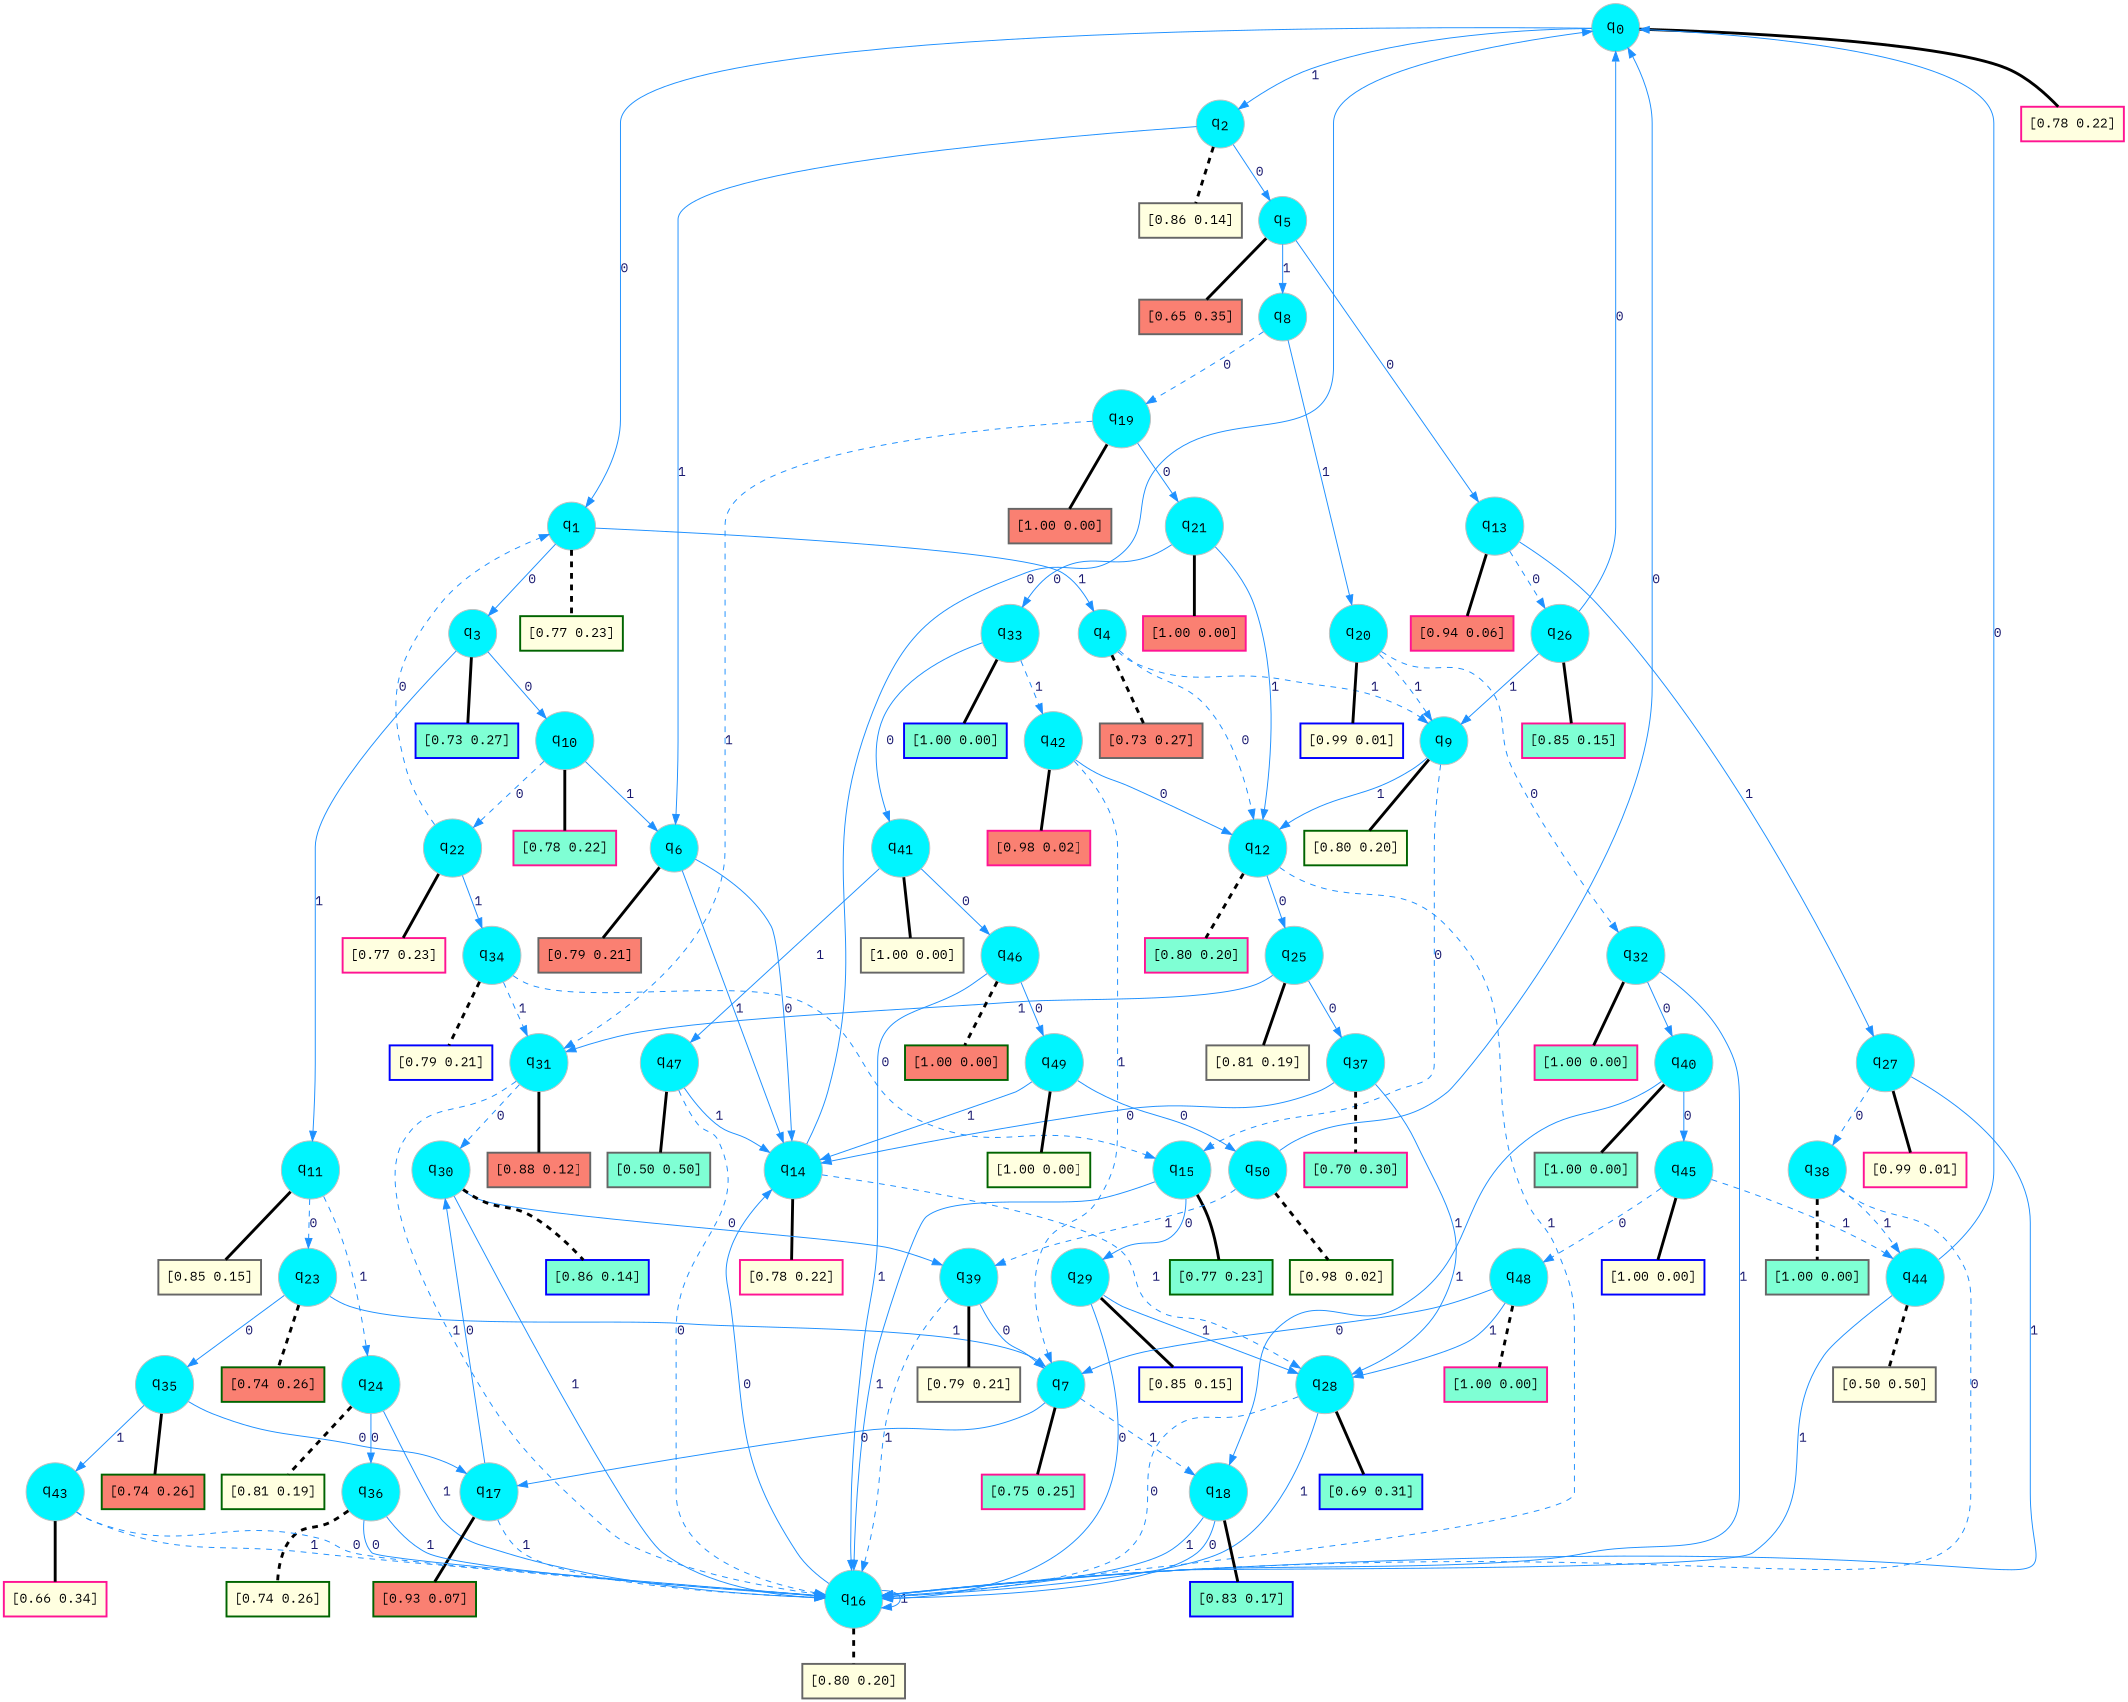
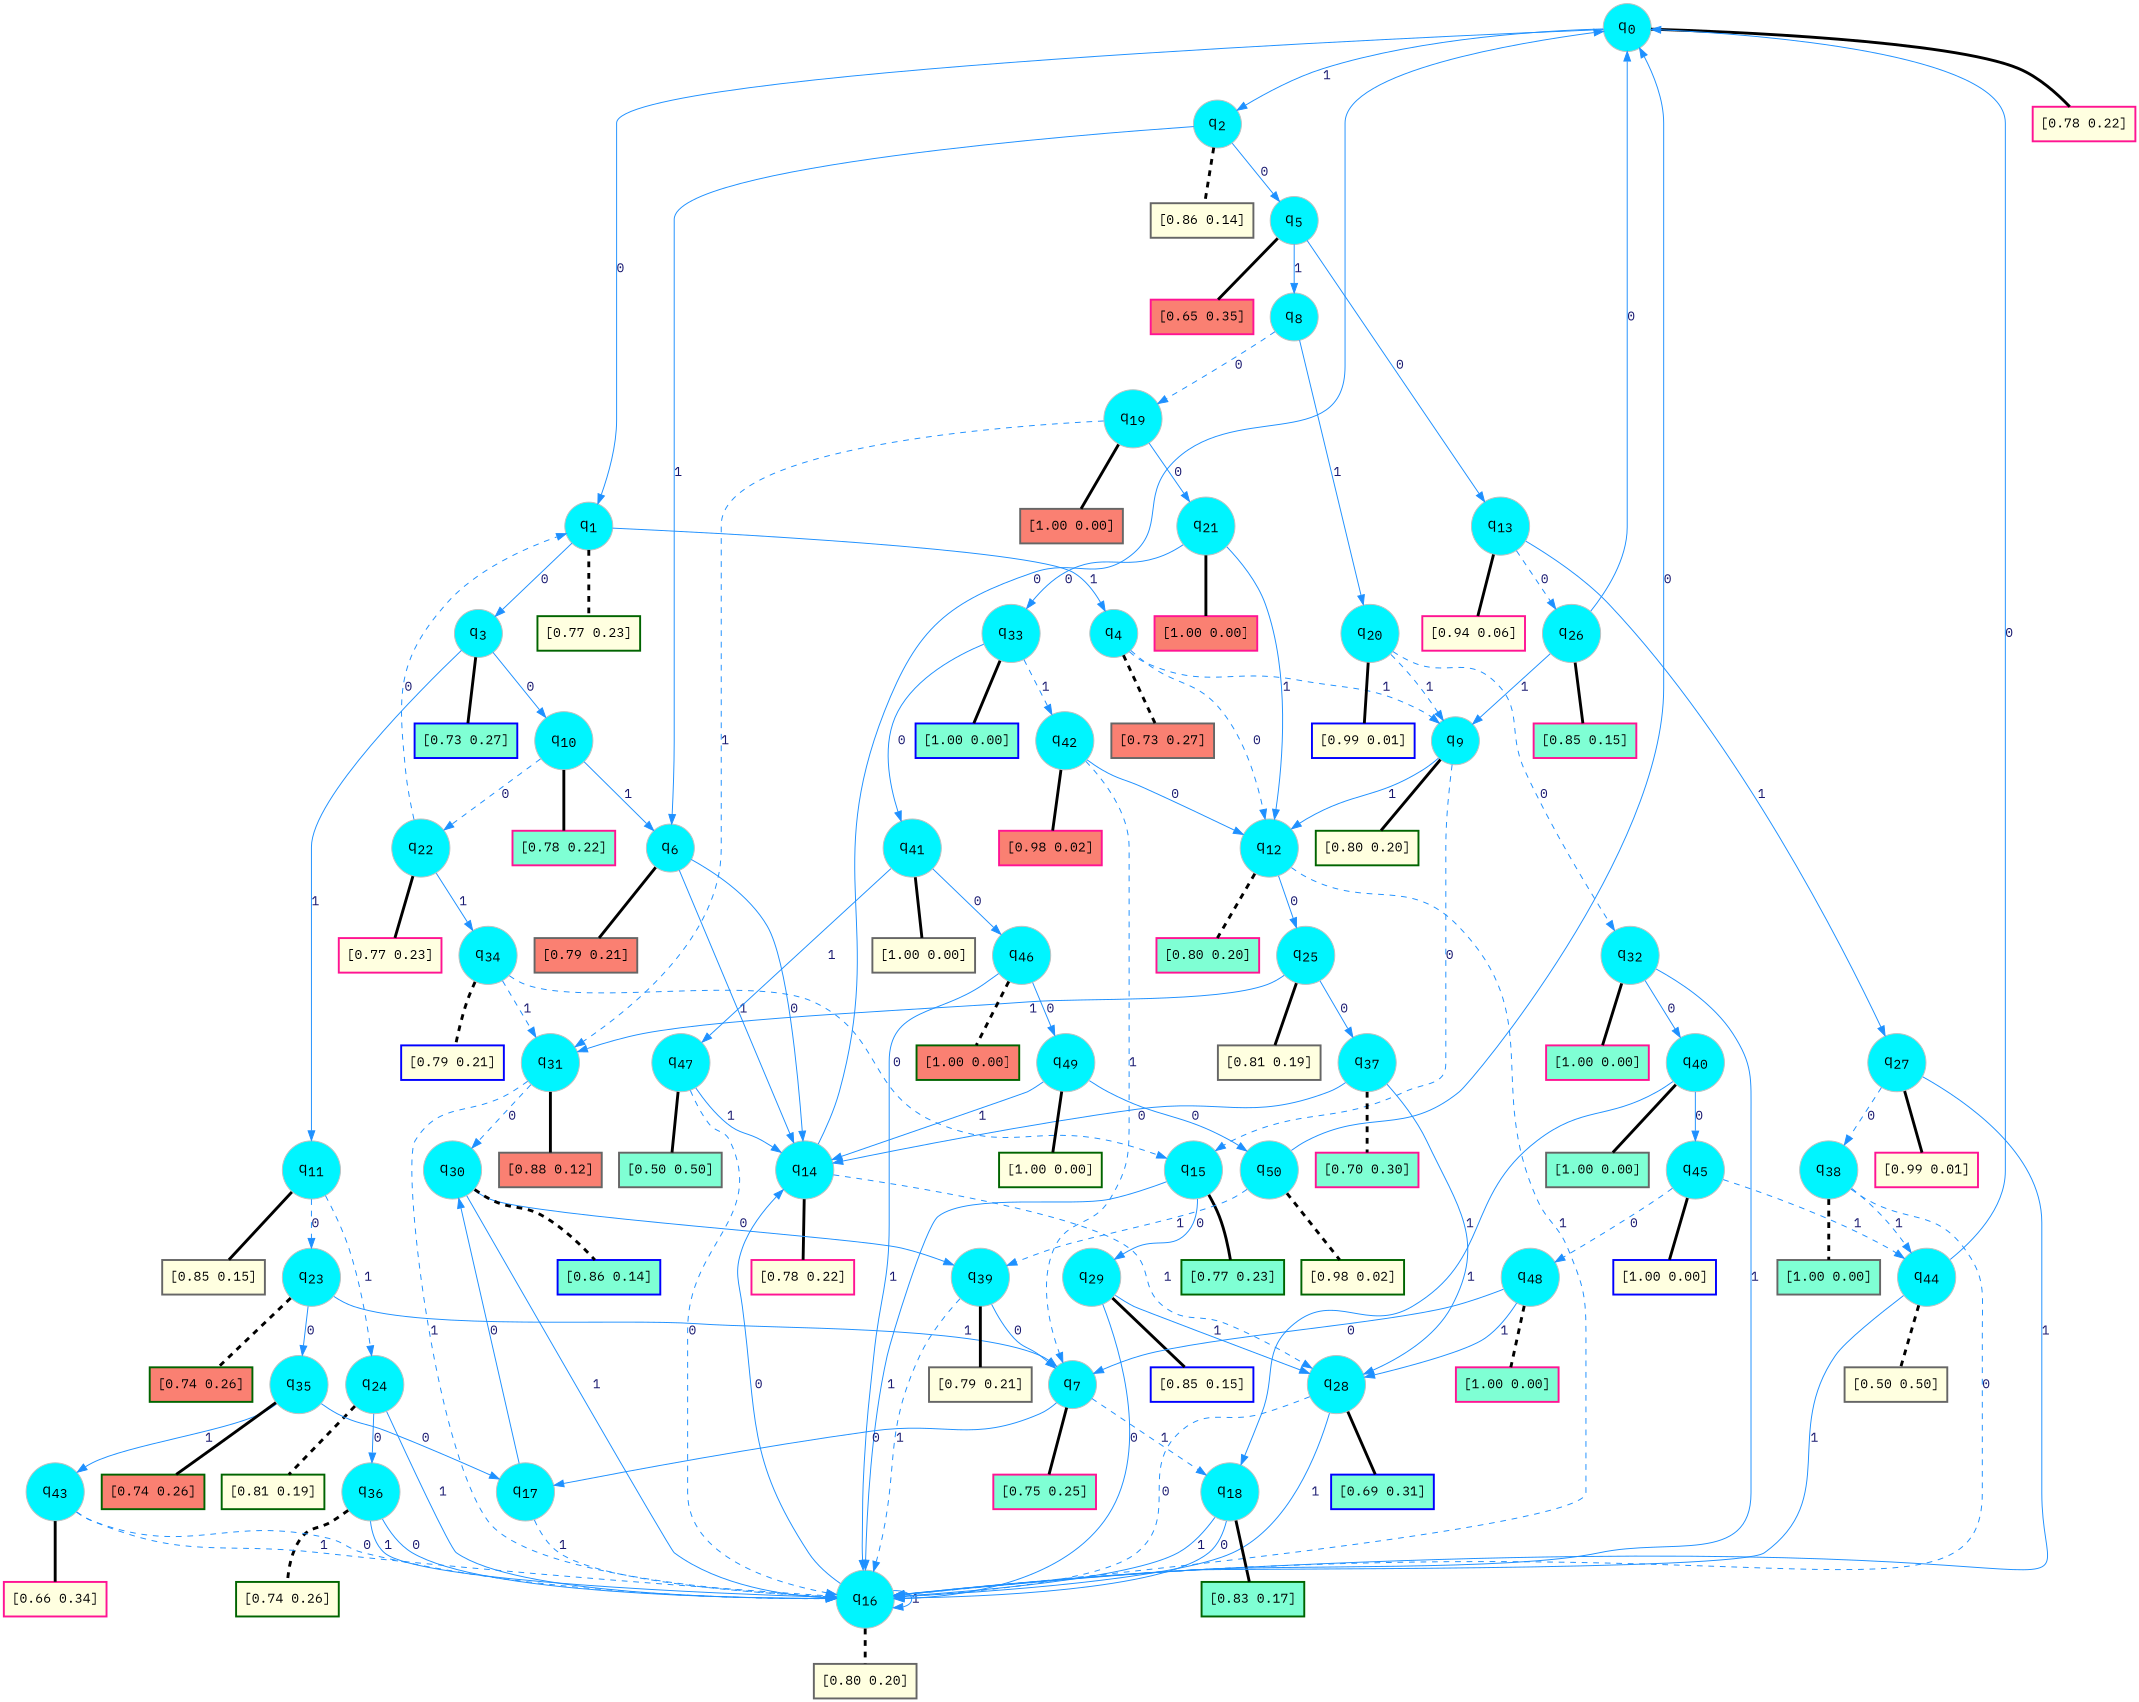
node "[0.65 0.35]": color gray40 -> deeppink
node "[0.94 0.06]": fillcolor salmon -> lightyellow
node "[0.93 0.07]": removed
node "[0.83 0.17]": color blue -> darkgreen
